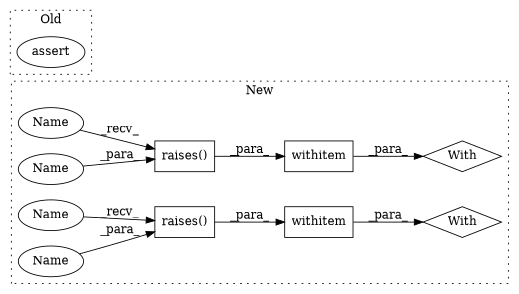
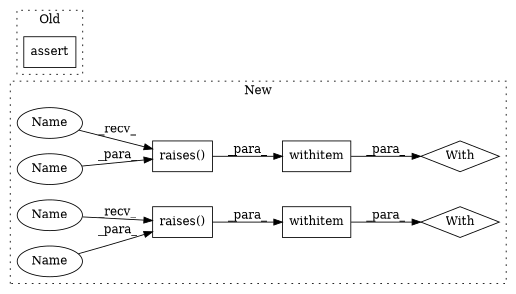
node "assert": shape ellipse -> box
